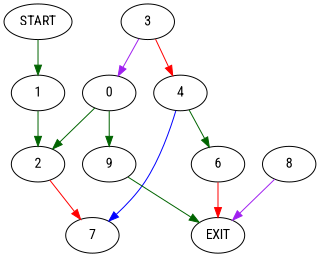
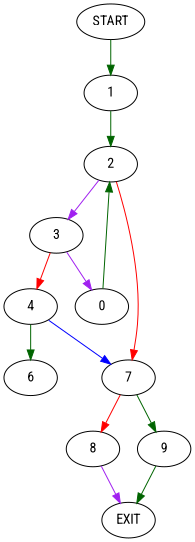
edge "0" -> "9": now "7" -> "9"
edge "6" -> "EXIT": removed
edge "2" -> "3": added
edge "7" -> "8": added
